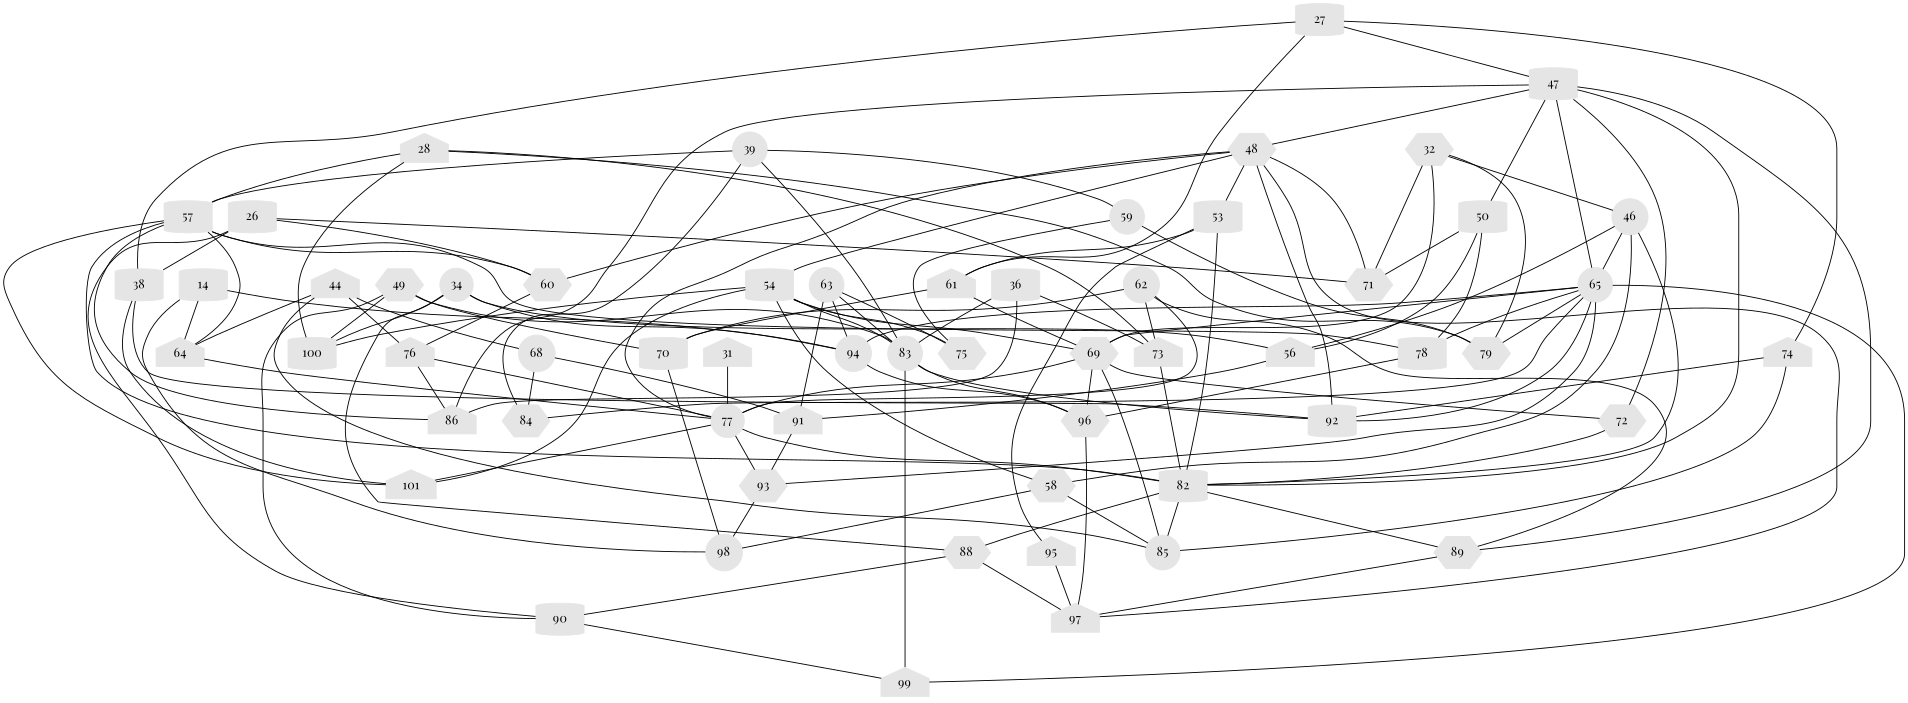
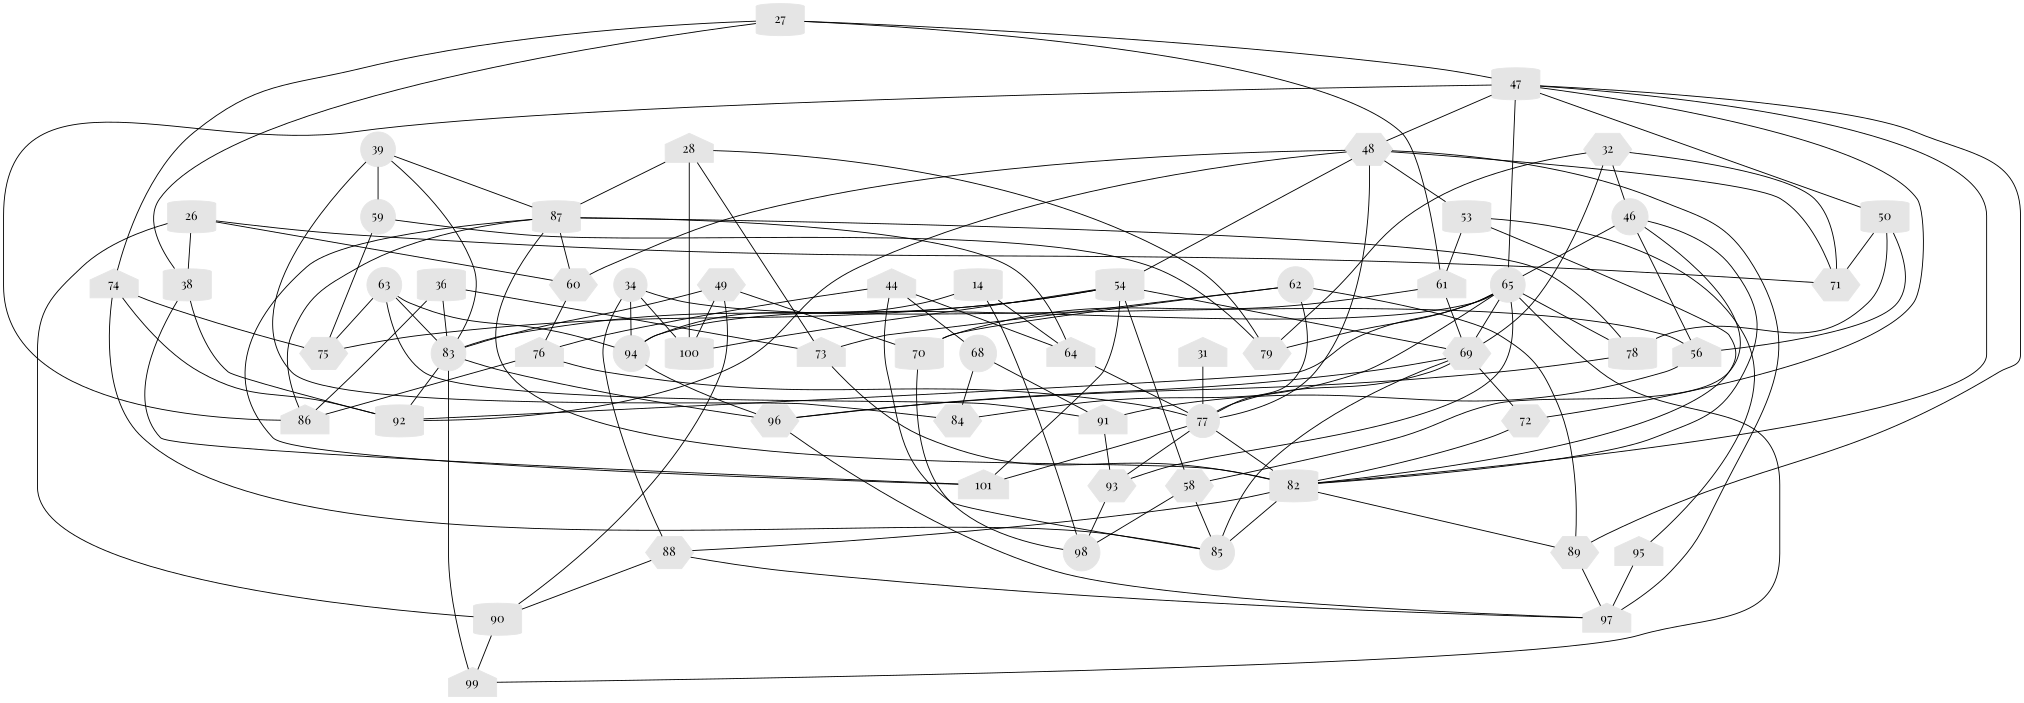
node "57": label "57" -> "87"
edge "74" -- "75": added
